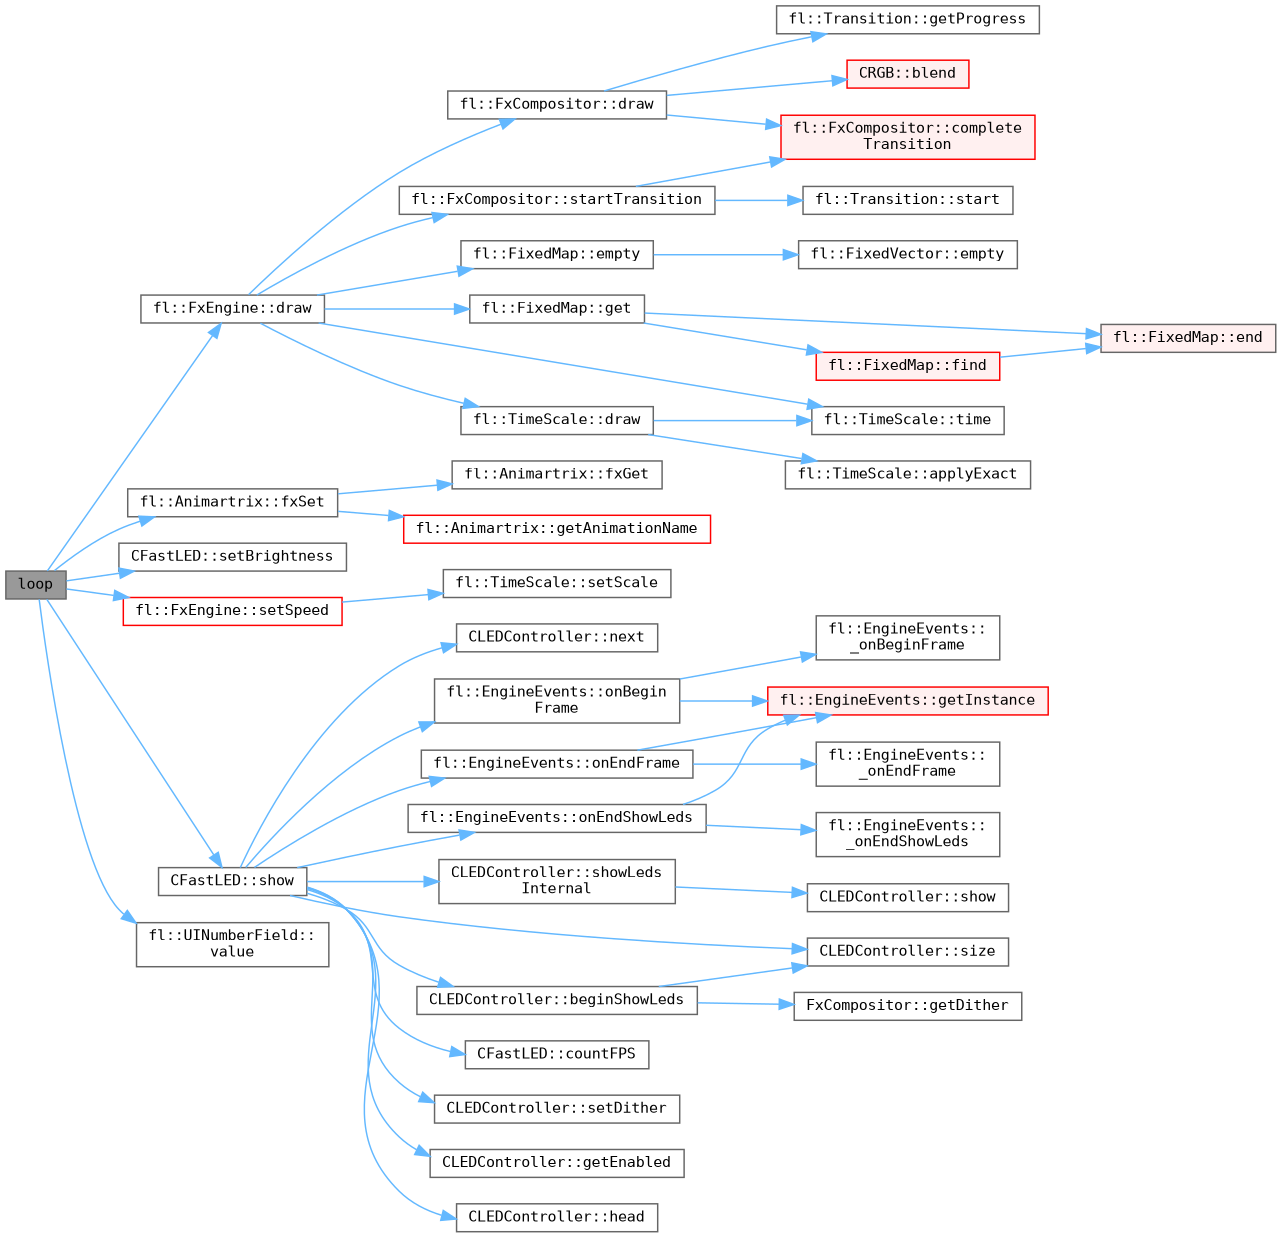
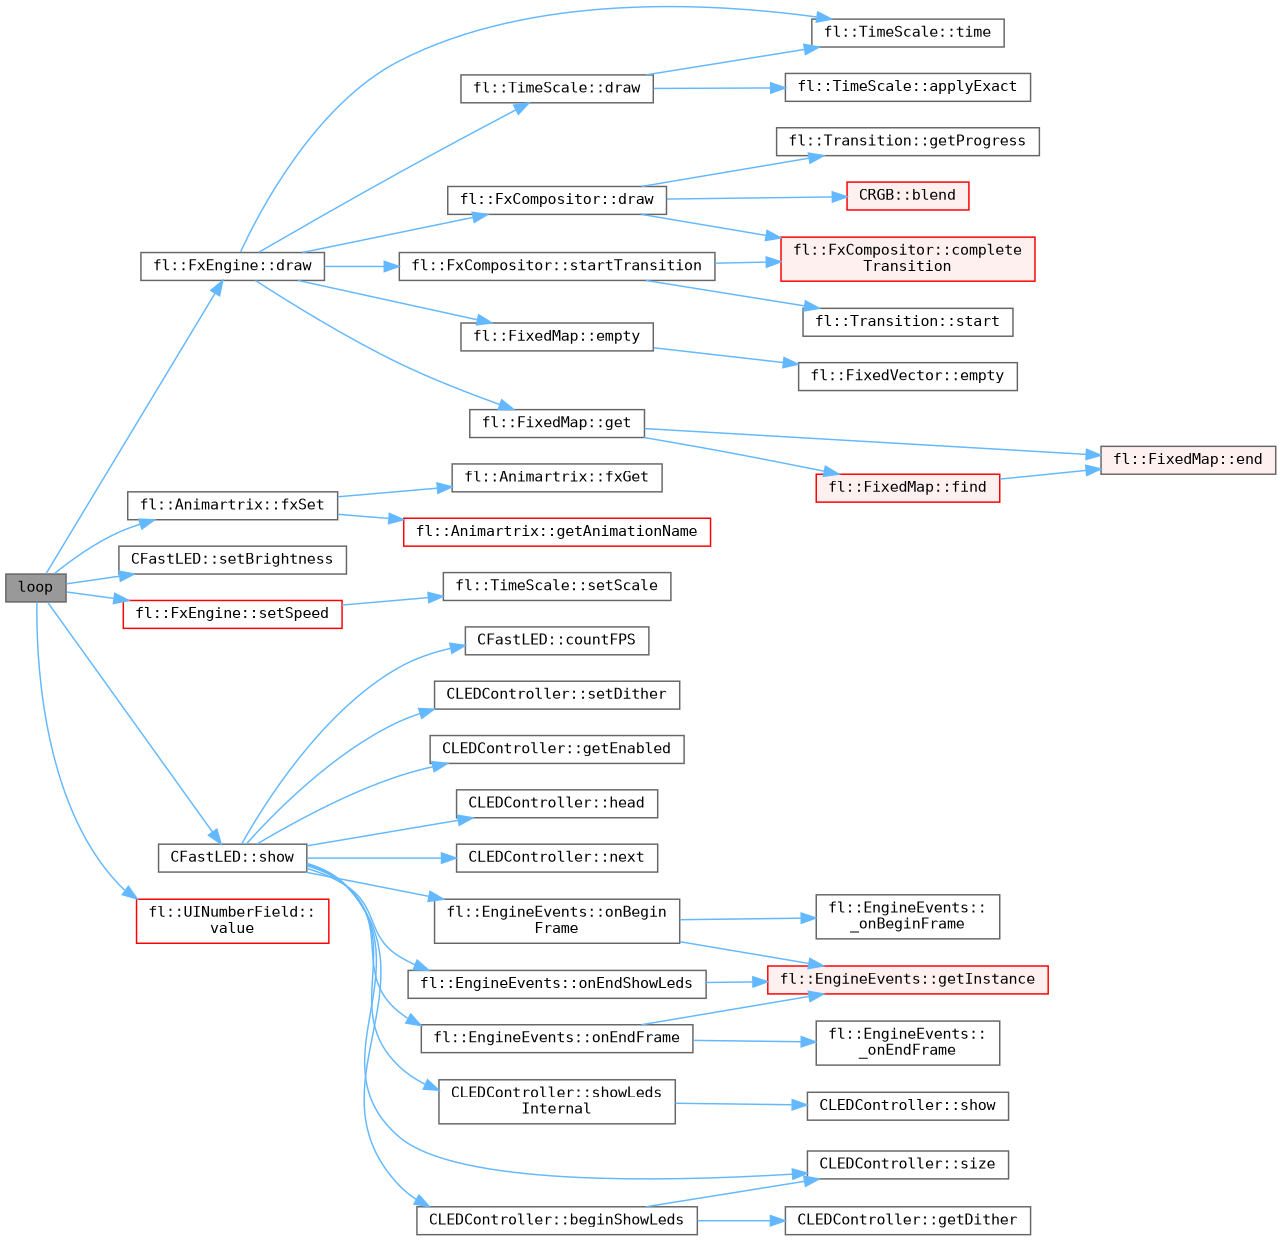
node "fl::EngineEvents:: _onEndShowLeds": removed
node "fl::UINumberField:: value": color grey40 -> red
node "FxCompositor::getDither": label "FxCompositor::getDither" -> "CLEDController::getDither"
